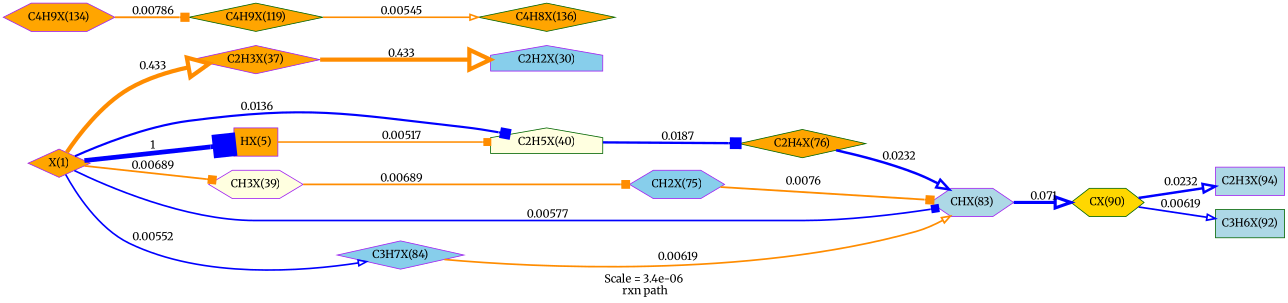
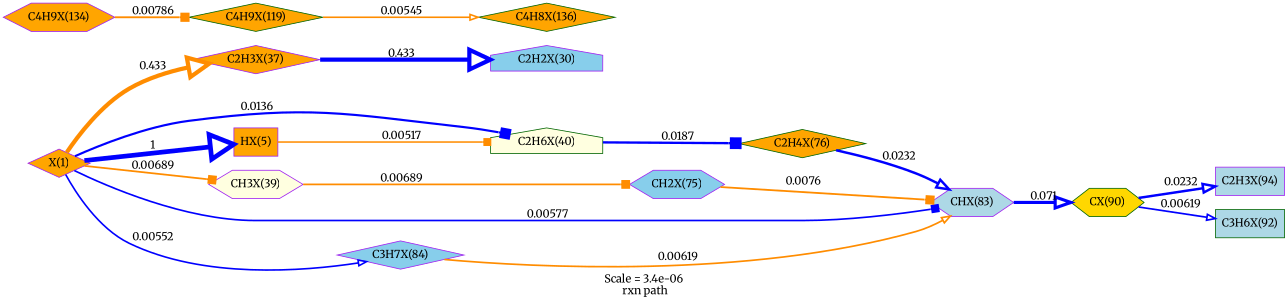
edge "C2H3X(37)" -> "C2H2X(30)": color darkorange -> blue
node "C2H5X(40)": label "C2H5X(40)" -> "C2H6X(40)"
edge "X(1)" -> "HX(5)": arrowhead box -> onormal
